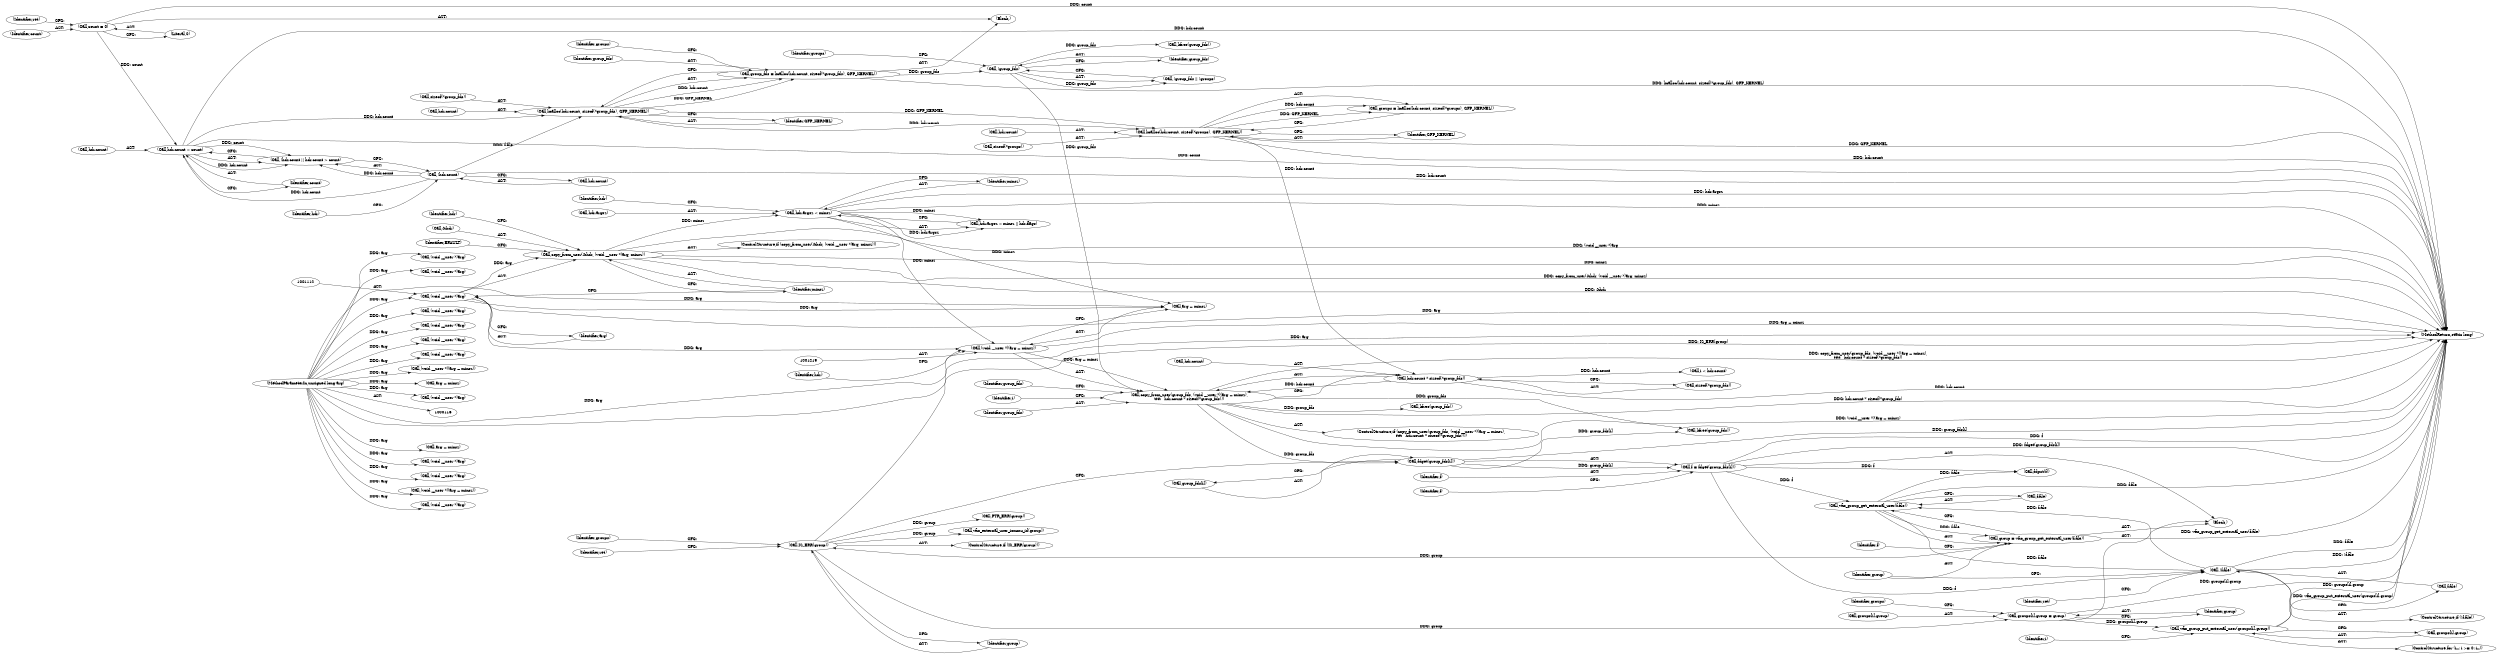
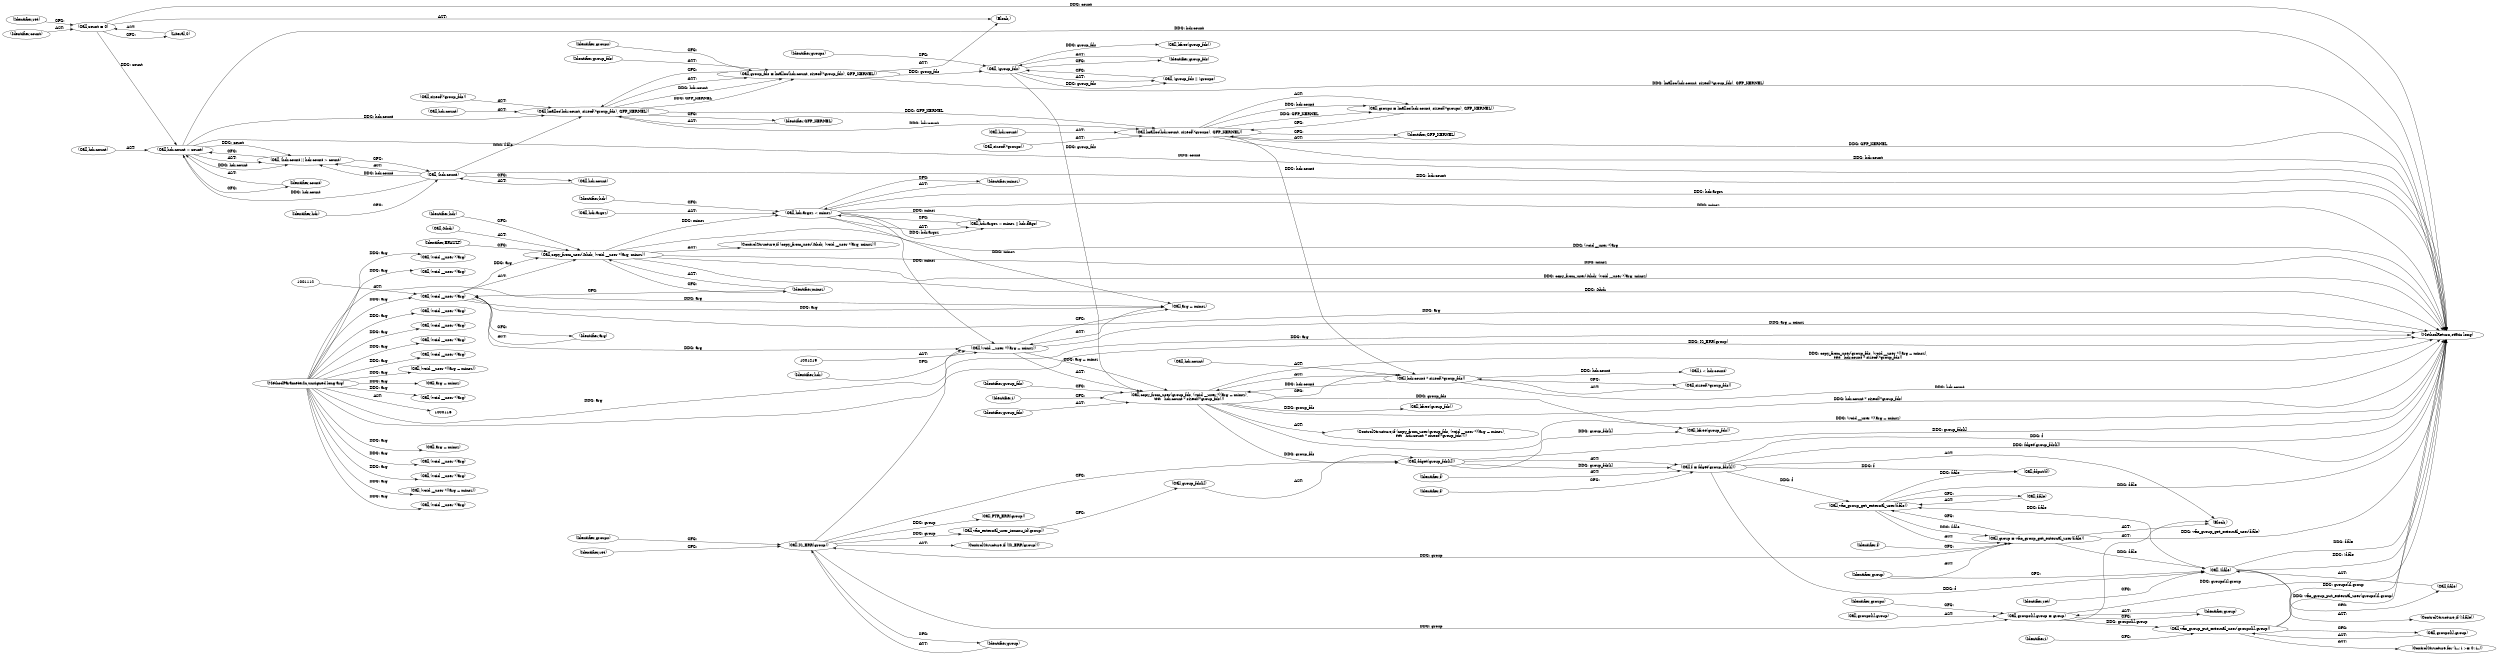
edge "(Call,fdget(group_fds[i]))" -> "(Call,group_fds[i])": now "(Call,vfio_external_user_iommu_id(group))" -> "(Call,group_fds[i])"
edge "(Call,vfio_group_get_external_user(f.file))" -> "(Call,!f.file)": now "(Call,group = vfio_group_get_external_user(f.file))" -> "(Call,!f.file)"
